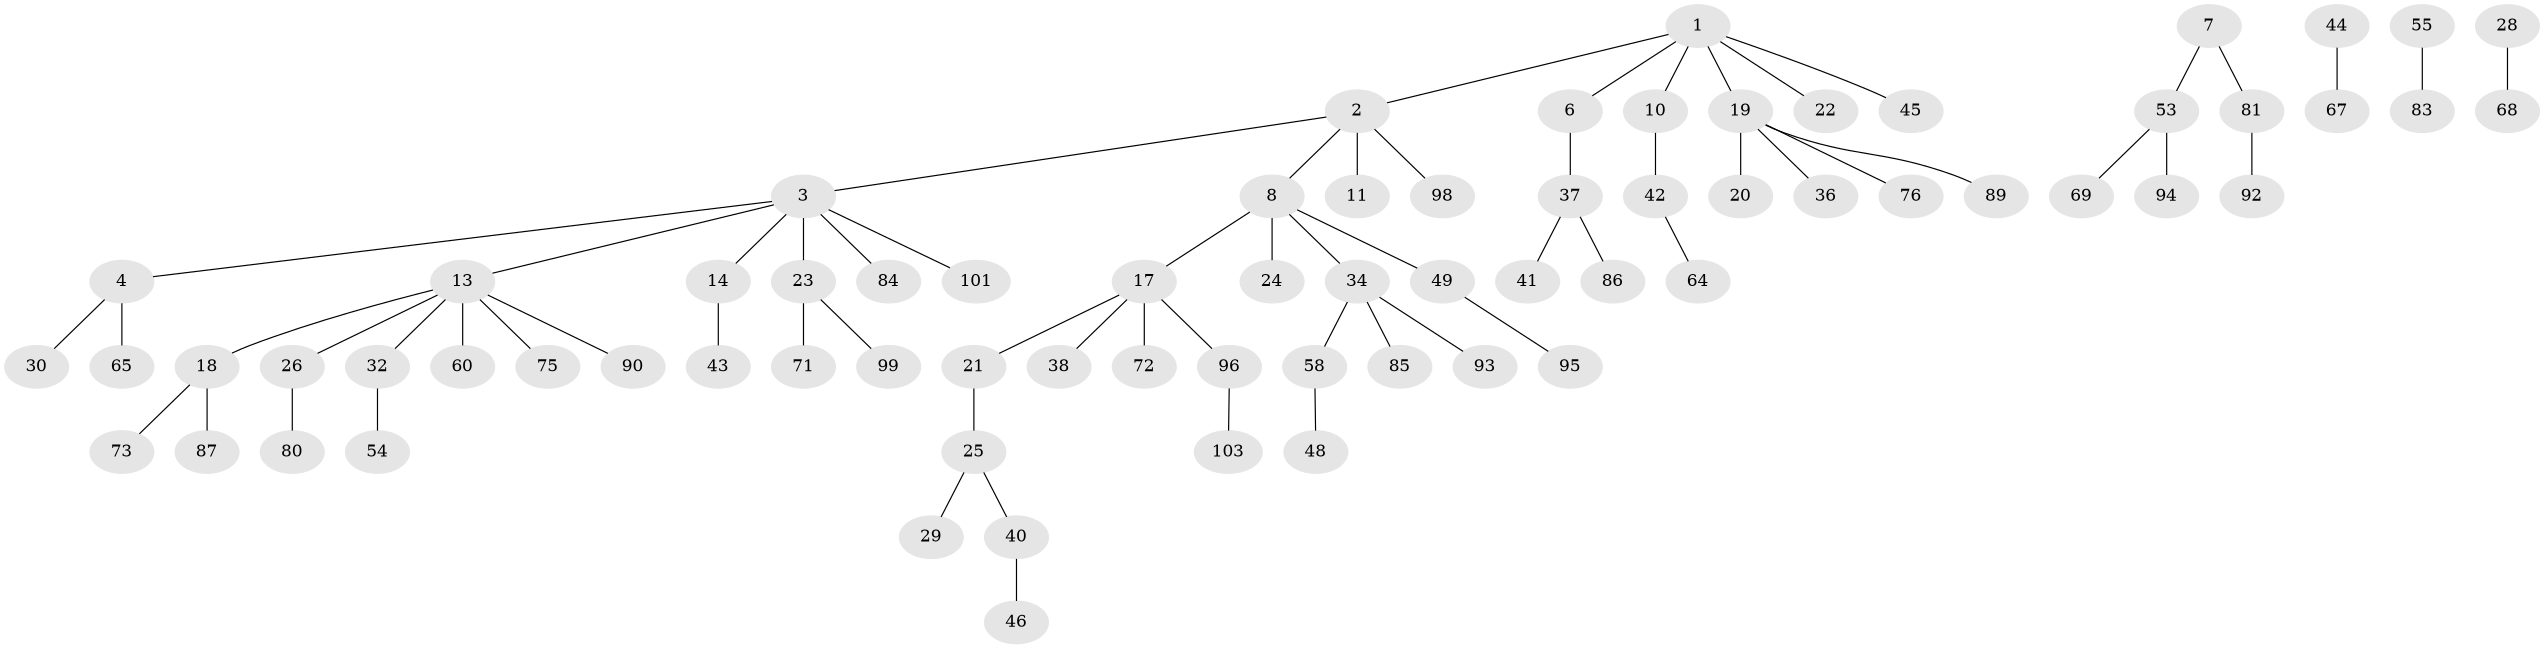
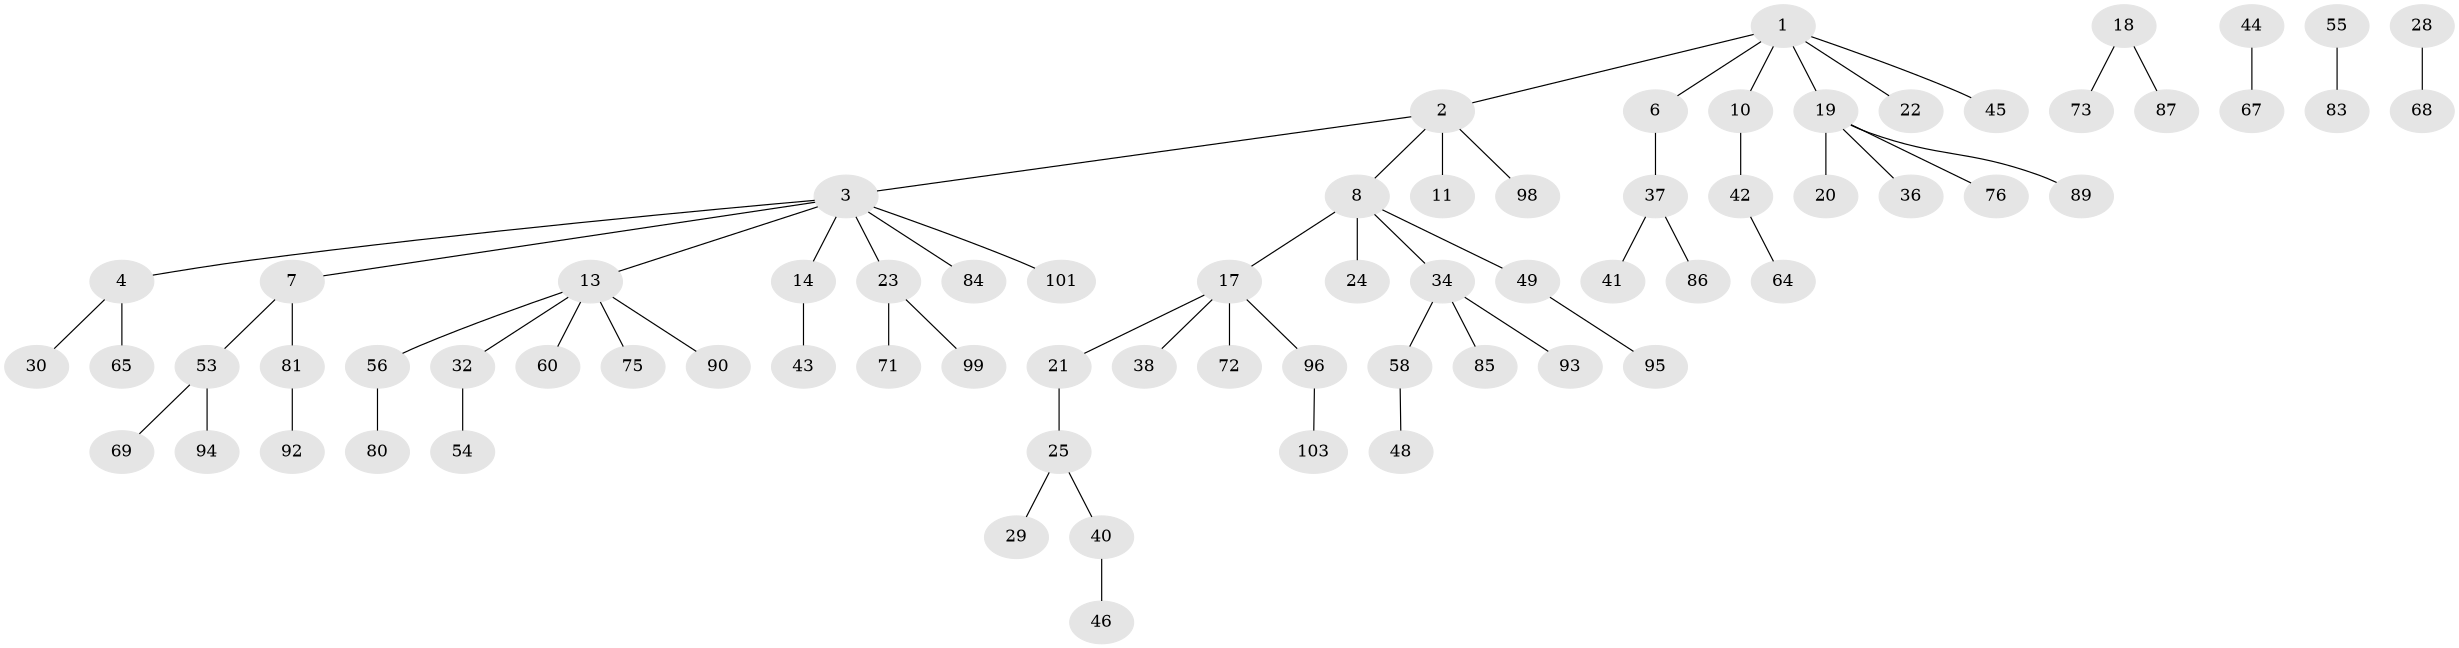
edge "3" -- "7": added
edge "13" -- "18": removed
node "26": label "26" -> "56"
